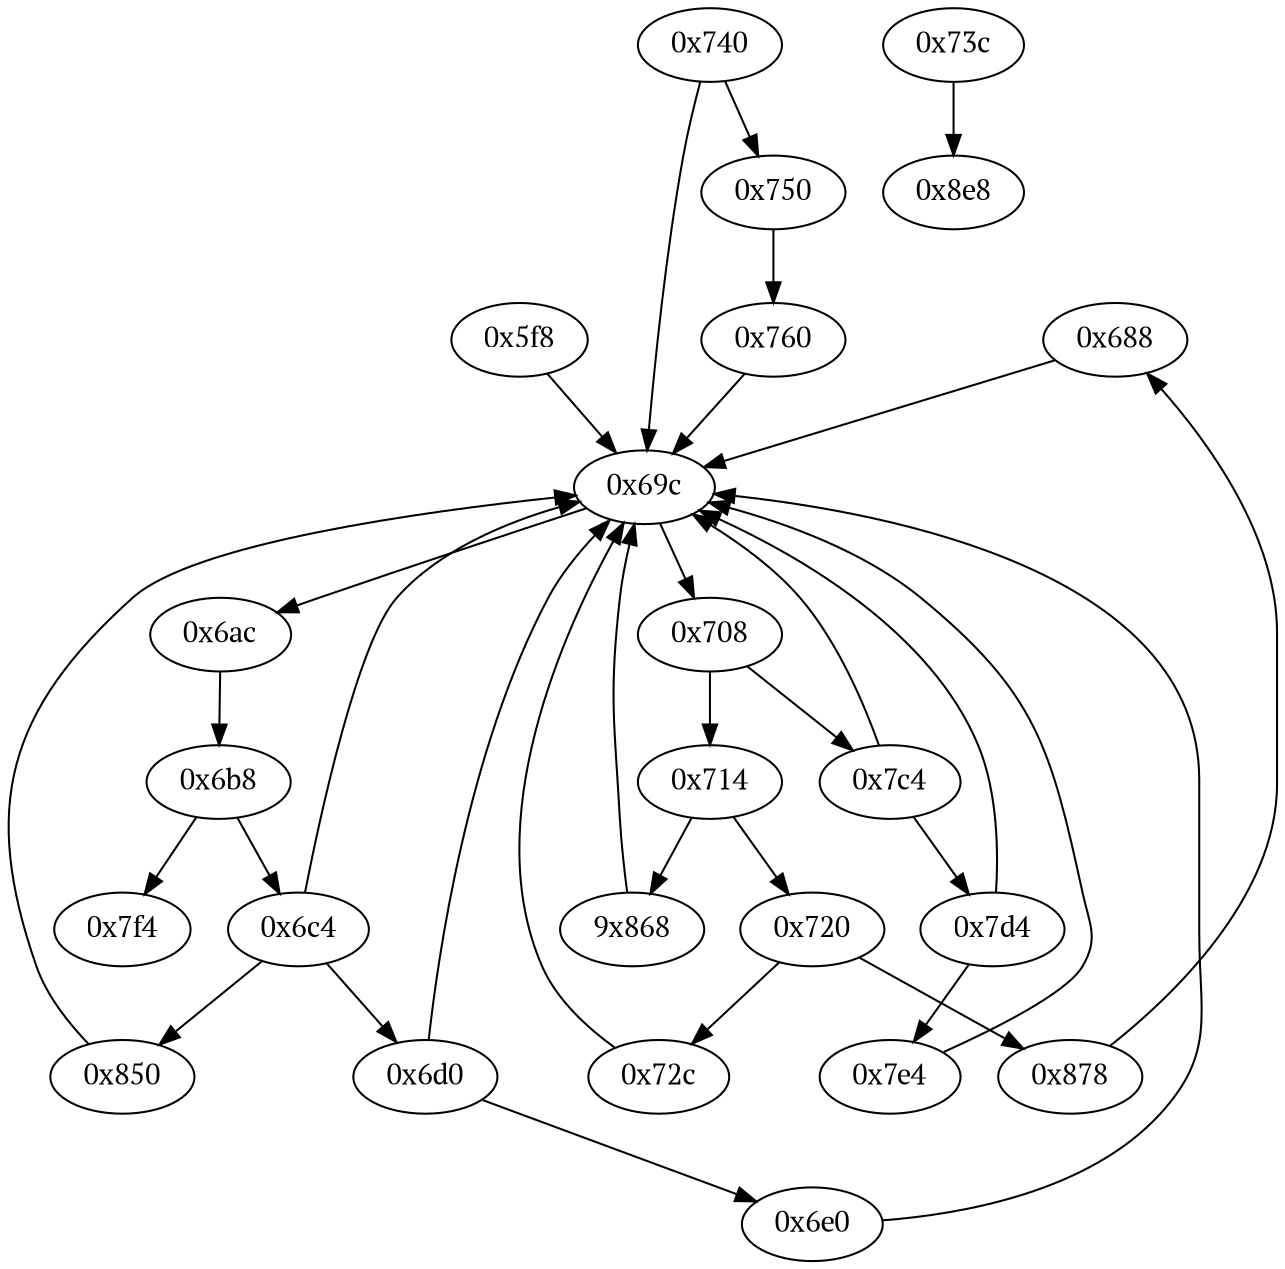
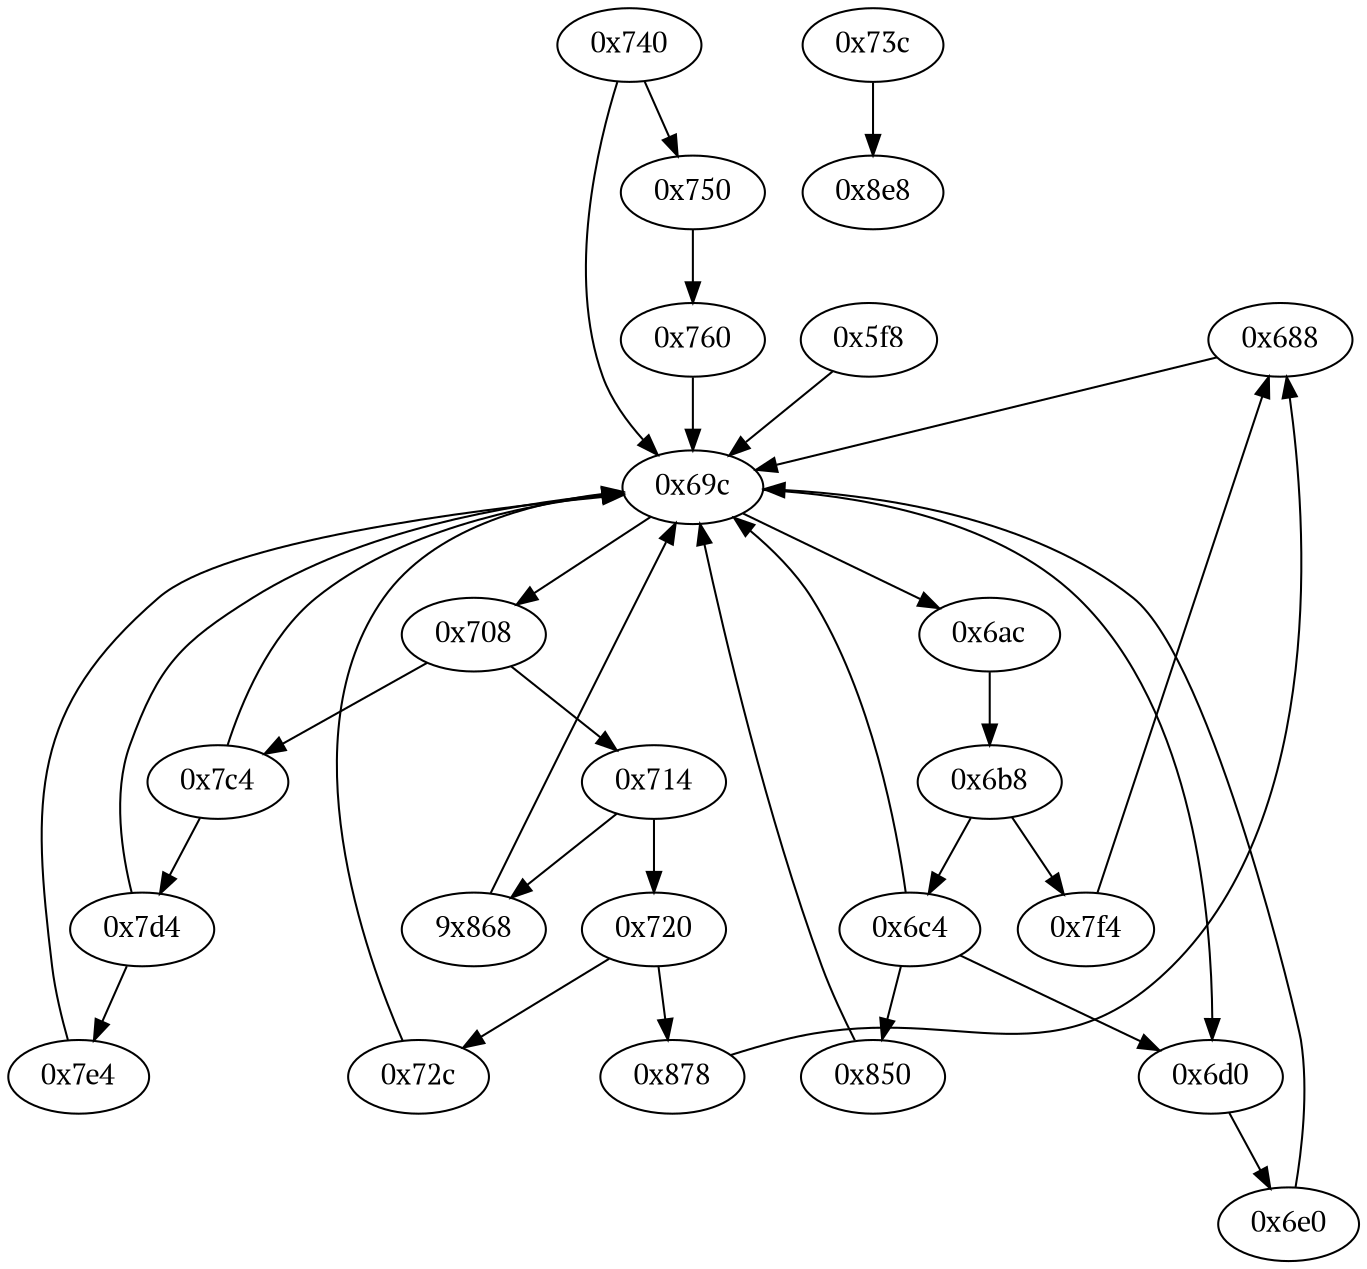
edge "0x7f4" -> "0x688": added
edge "0x6d0" -> "0x69c": reversed
